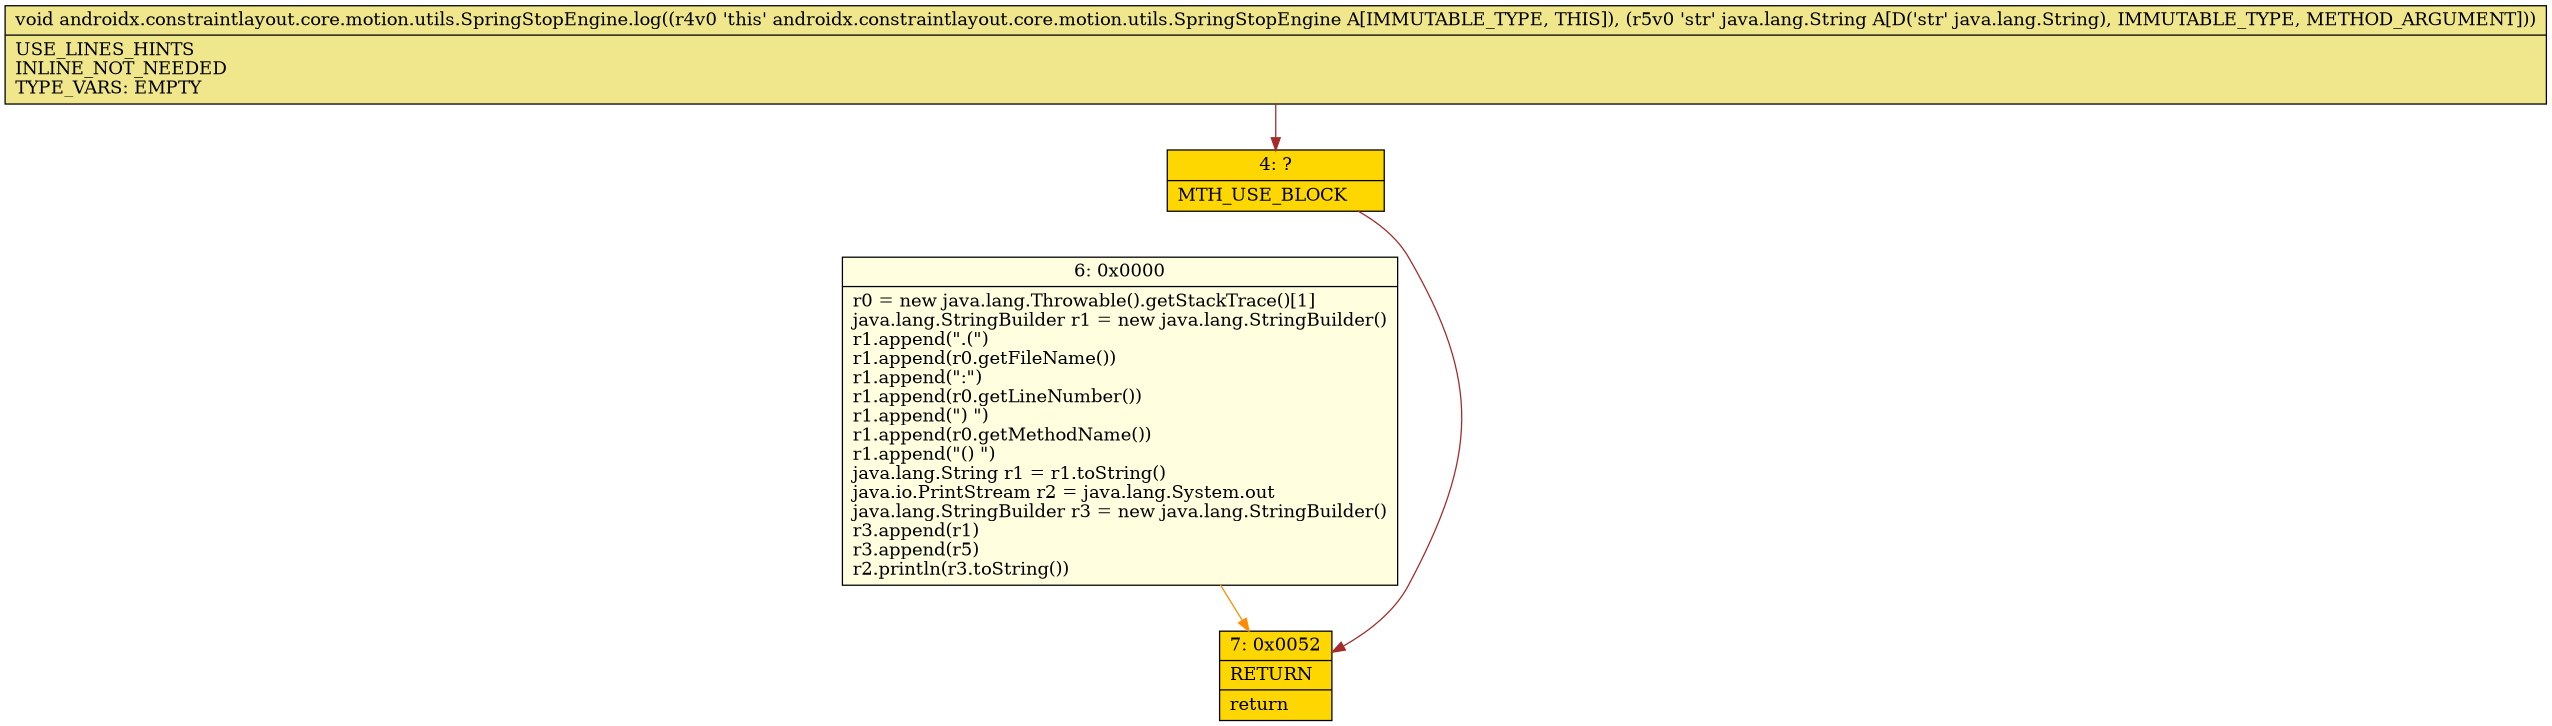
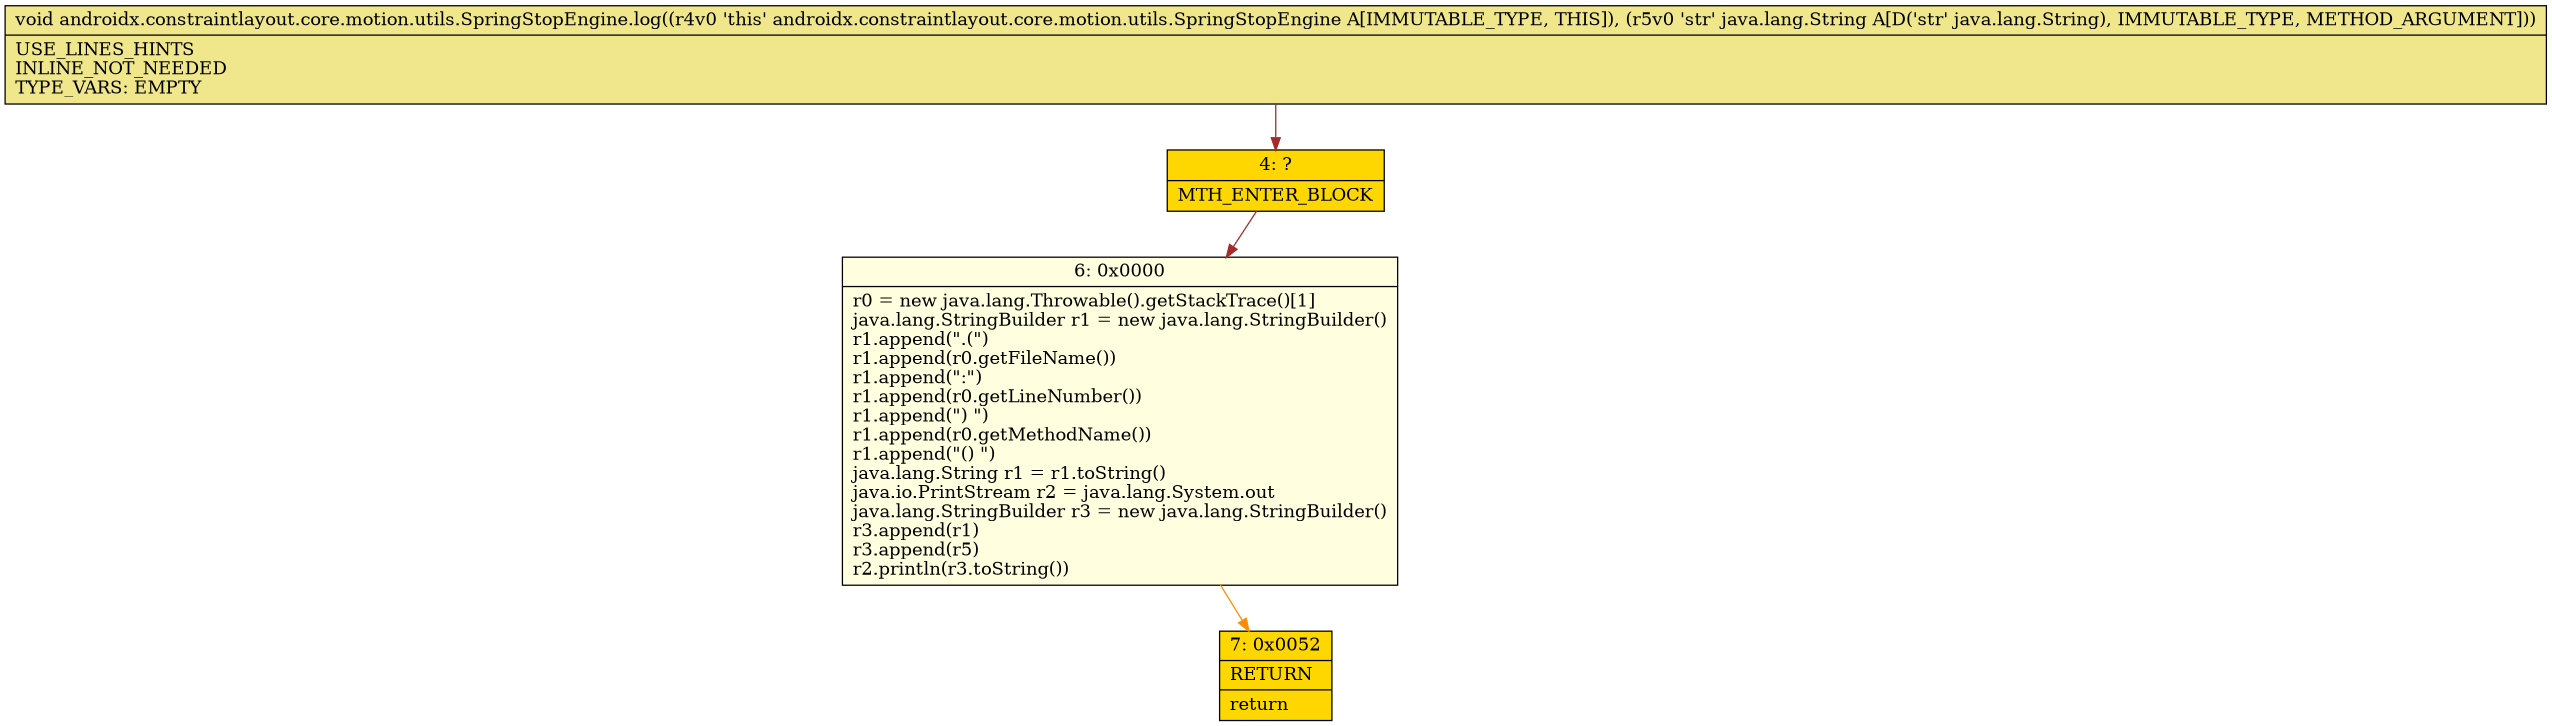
node "4: ?": text "MTH_USE_BLOCK" -> "MTH_ENTER_BLOCK"
edge "4: ?" -> "7: 0x0052": now "4: ?" -> "6: 0x0000"
